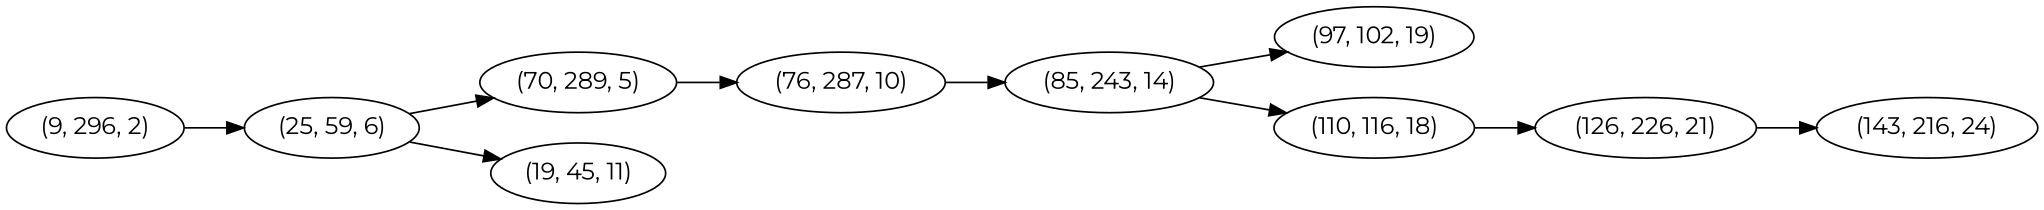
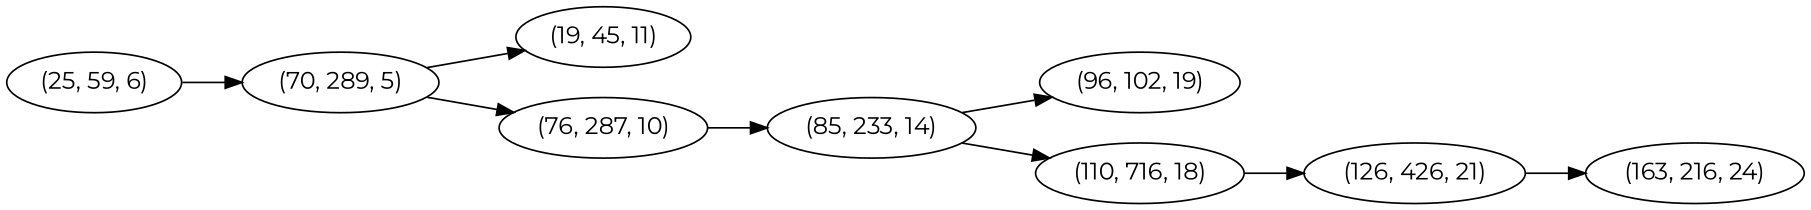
node "(97, 102, 19)": label "(97, 102, 19)" -> "(96, 102, 19)"
node "(85, 243, 14)": label "(85, 243, 14)" -> "(85, 233, 14)"
node "(9, 296, 2)": removed
node "(110, 116, 18)": label "(110, 116, 18)" -> "(110, 716, 18)"
node "(126, 226, 21)": label "(126, 226, 21)" -> "(126, 426, 21)"
node "(143, 216, 24)": label "(143, 216, 24)" -> "(163, 216, 24)"
edge "(25, 59, 6)" -> "(19, 45, 11)": now "(70, 289, 5)" -> "(19, 45, 11)"
